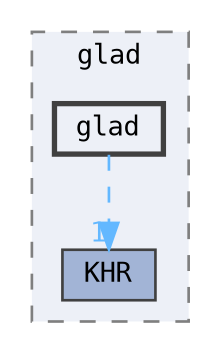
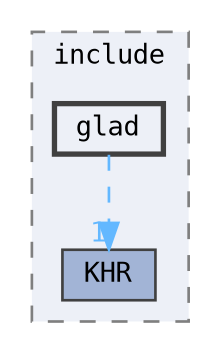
cluster "glad": label "glad" -> "include"
